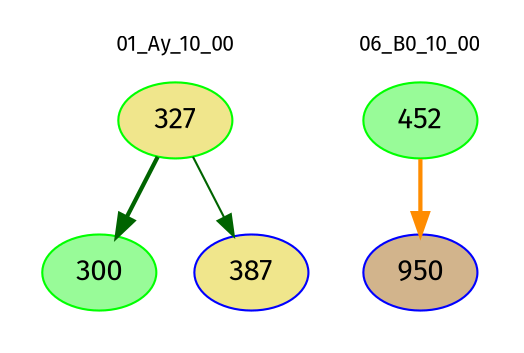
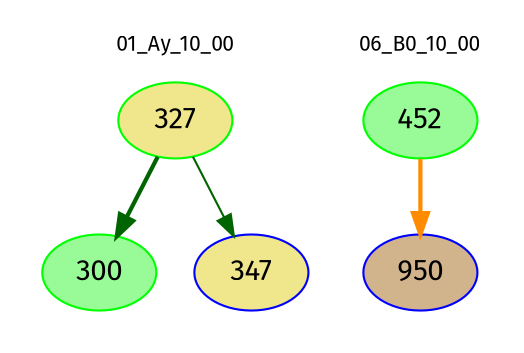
node "387": label "387" -> "347"
